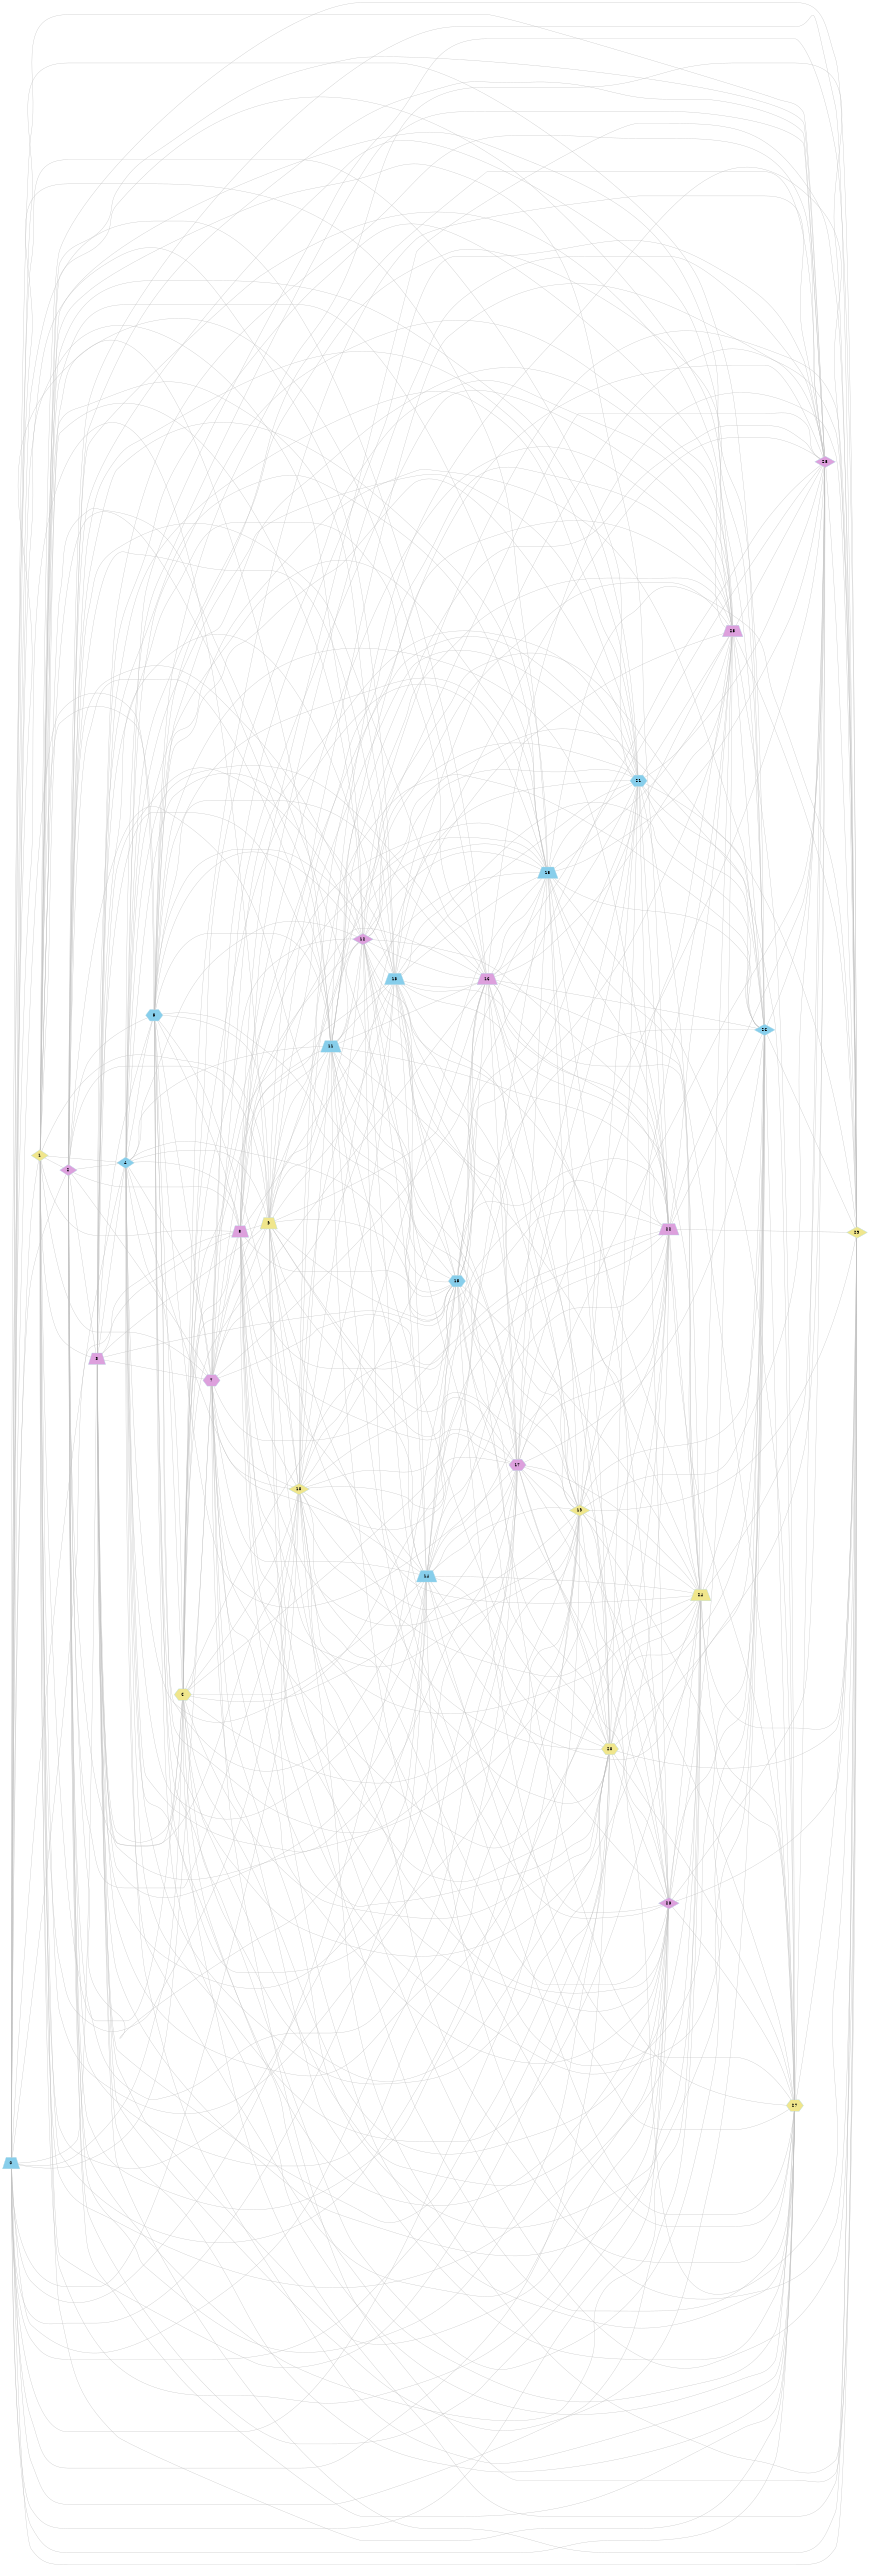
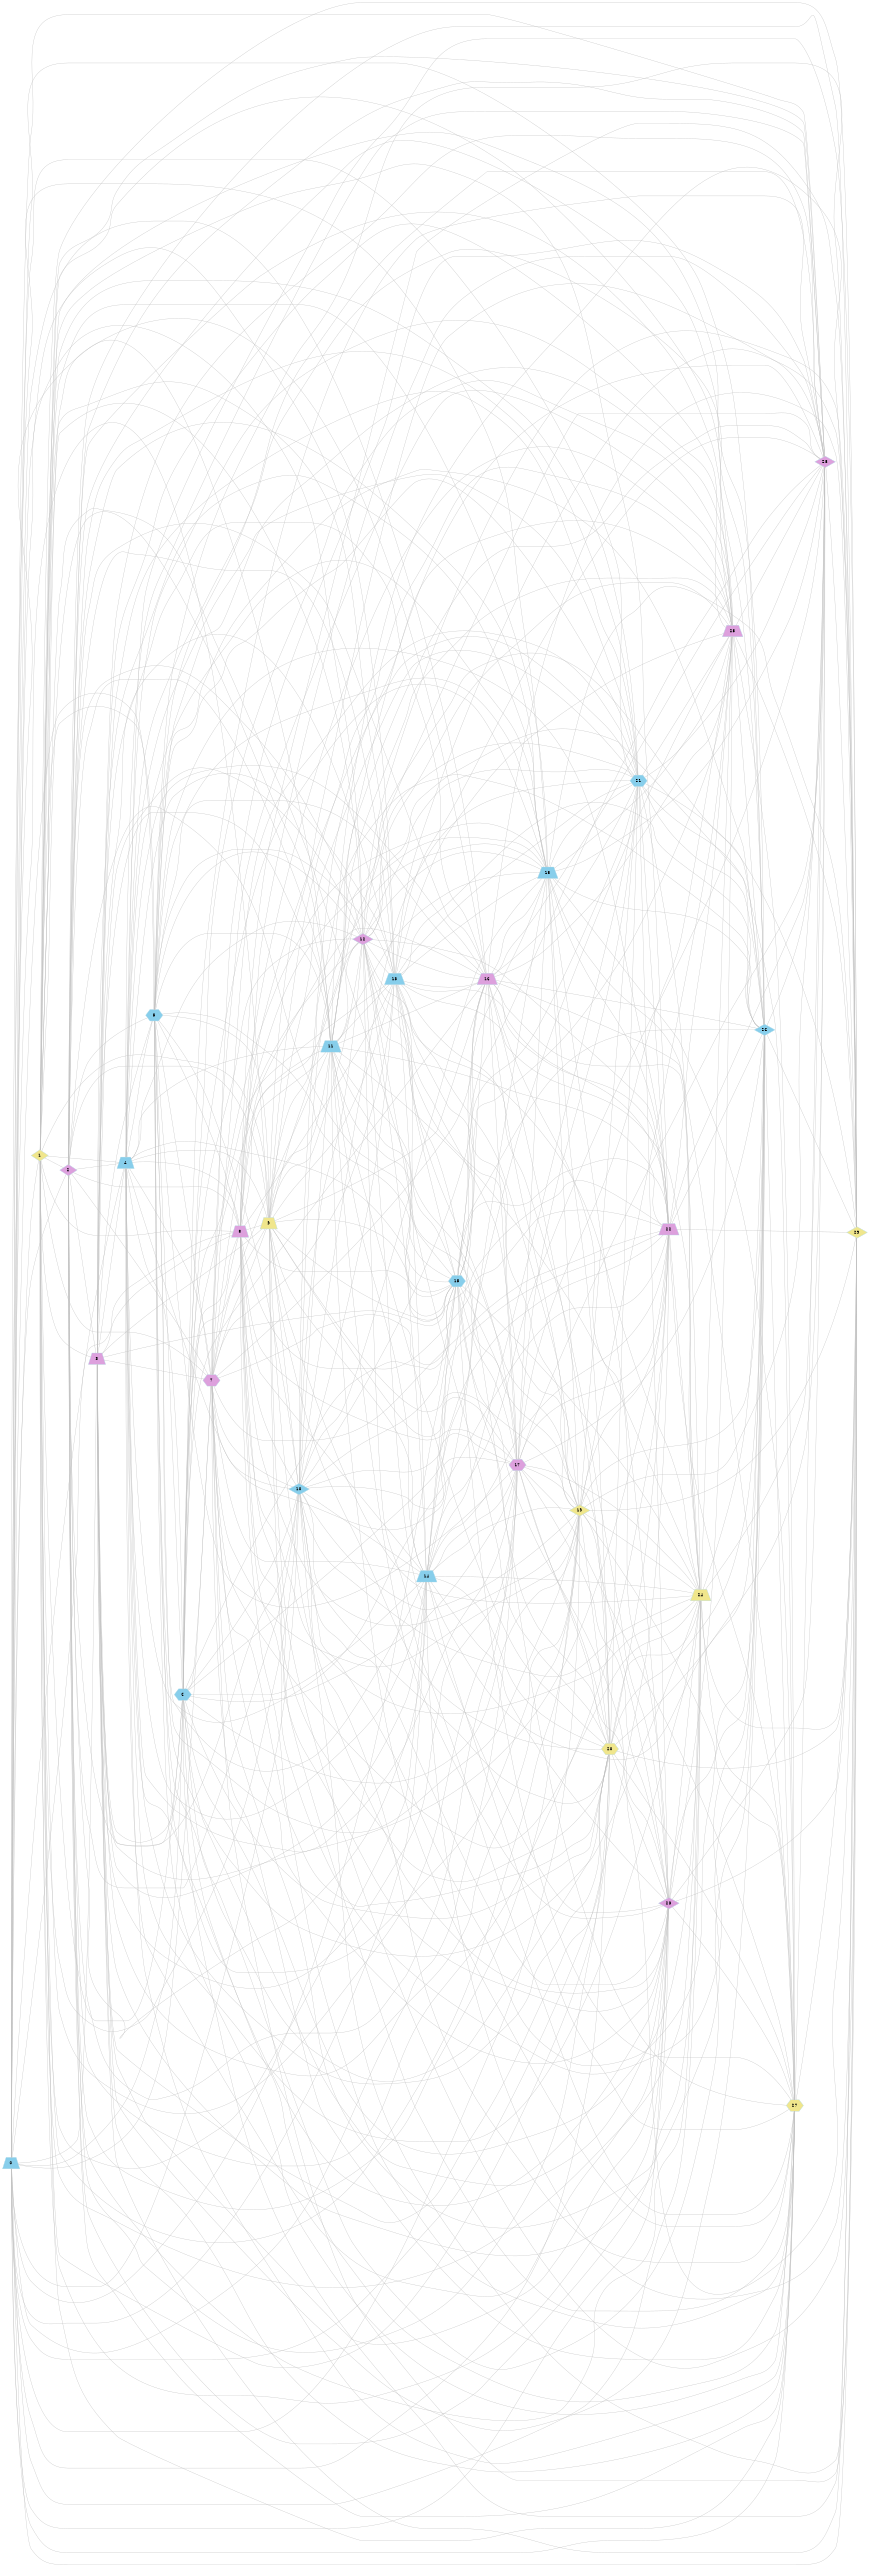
node "4": shape diamond -> trapezium
node "10": fillcolor khaki -> skyblue
node "6": fillcolor khaki -> skyblue
